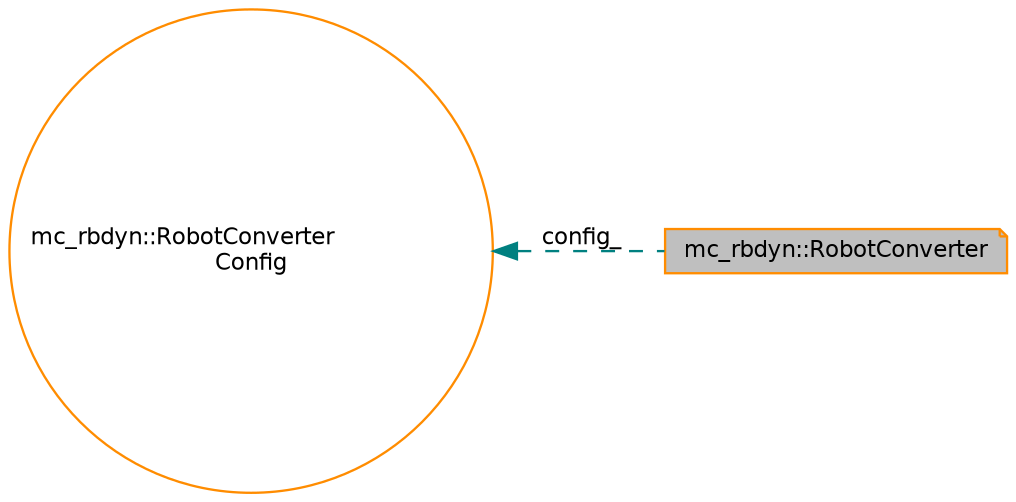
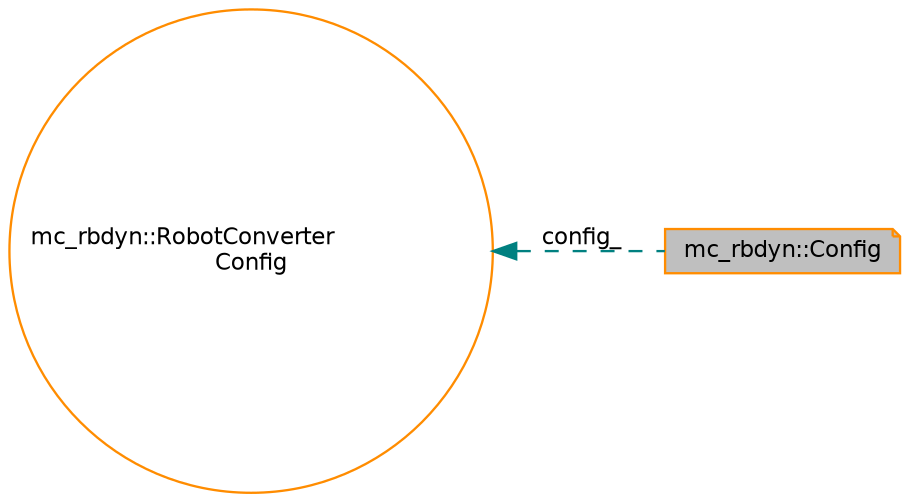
node "mc_rbdyn::RobotConverter": label "mc_rbdyn::RobotConverter" -> "mc_rbdyn::Config"
